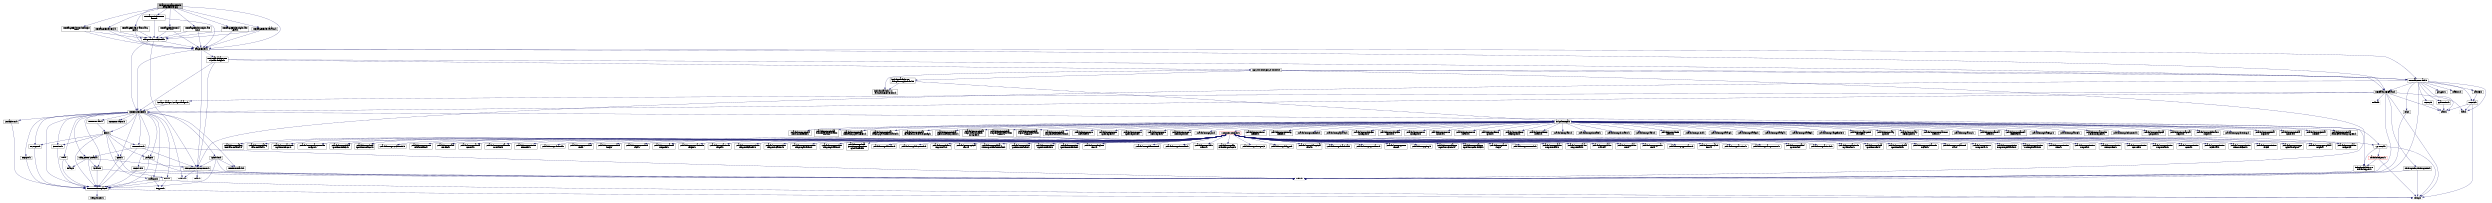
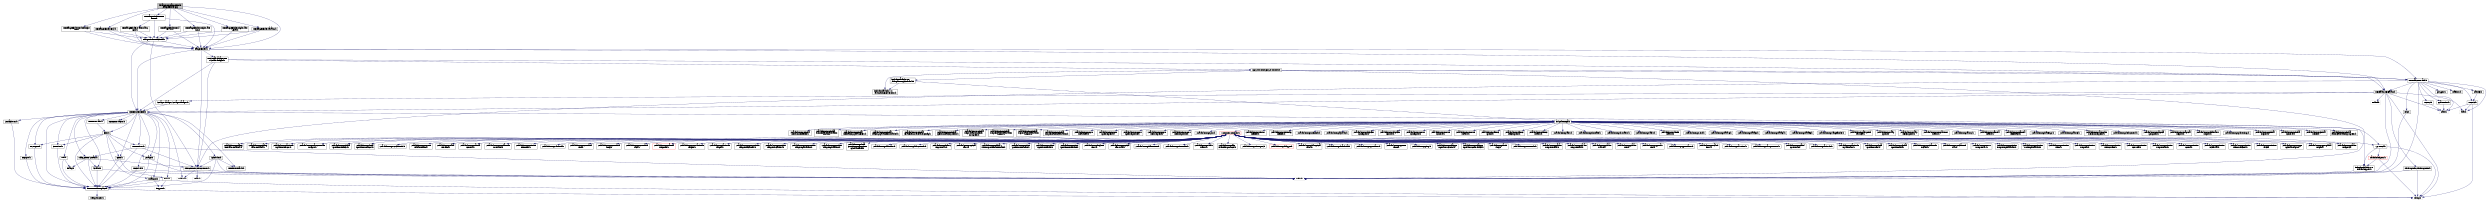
edge "libraries/AP_RangeFinder /RangeFinder.cpp" -> "AP_RangeFinder_MaxsonarI2 CXL.h": now "AP_RangeFinder_BBB _PRU.h" -> "AP_RangeFinder_MaxsonarI2 CXL.h"
node "./mavlink_msg_manual _setpoint.h": color black -> red
node "./mavlink_msg_optical _flow_rad.h": added
node "./mavlink_msg_hil_gps.h": color black -> red
